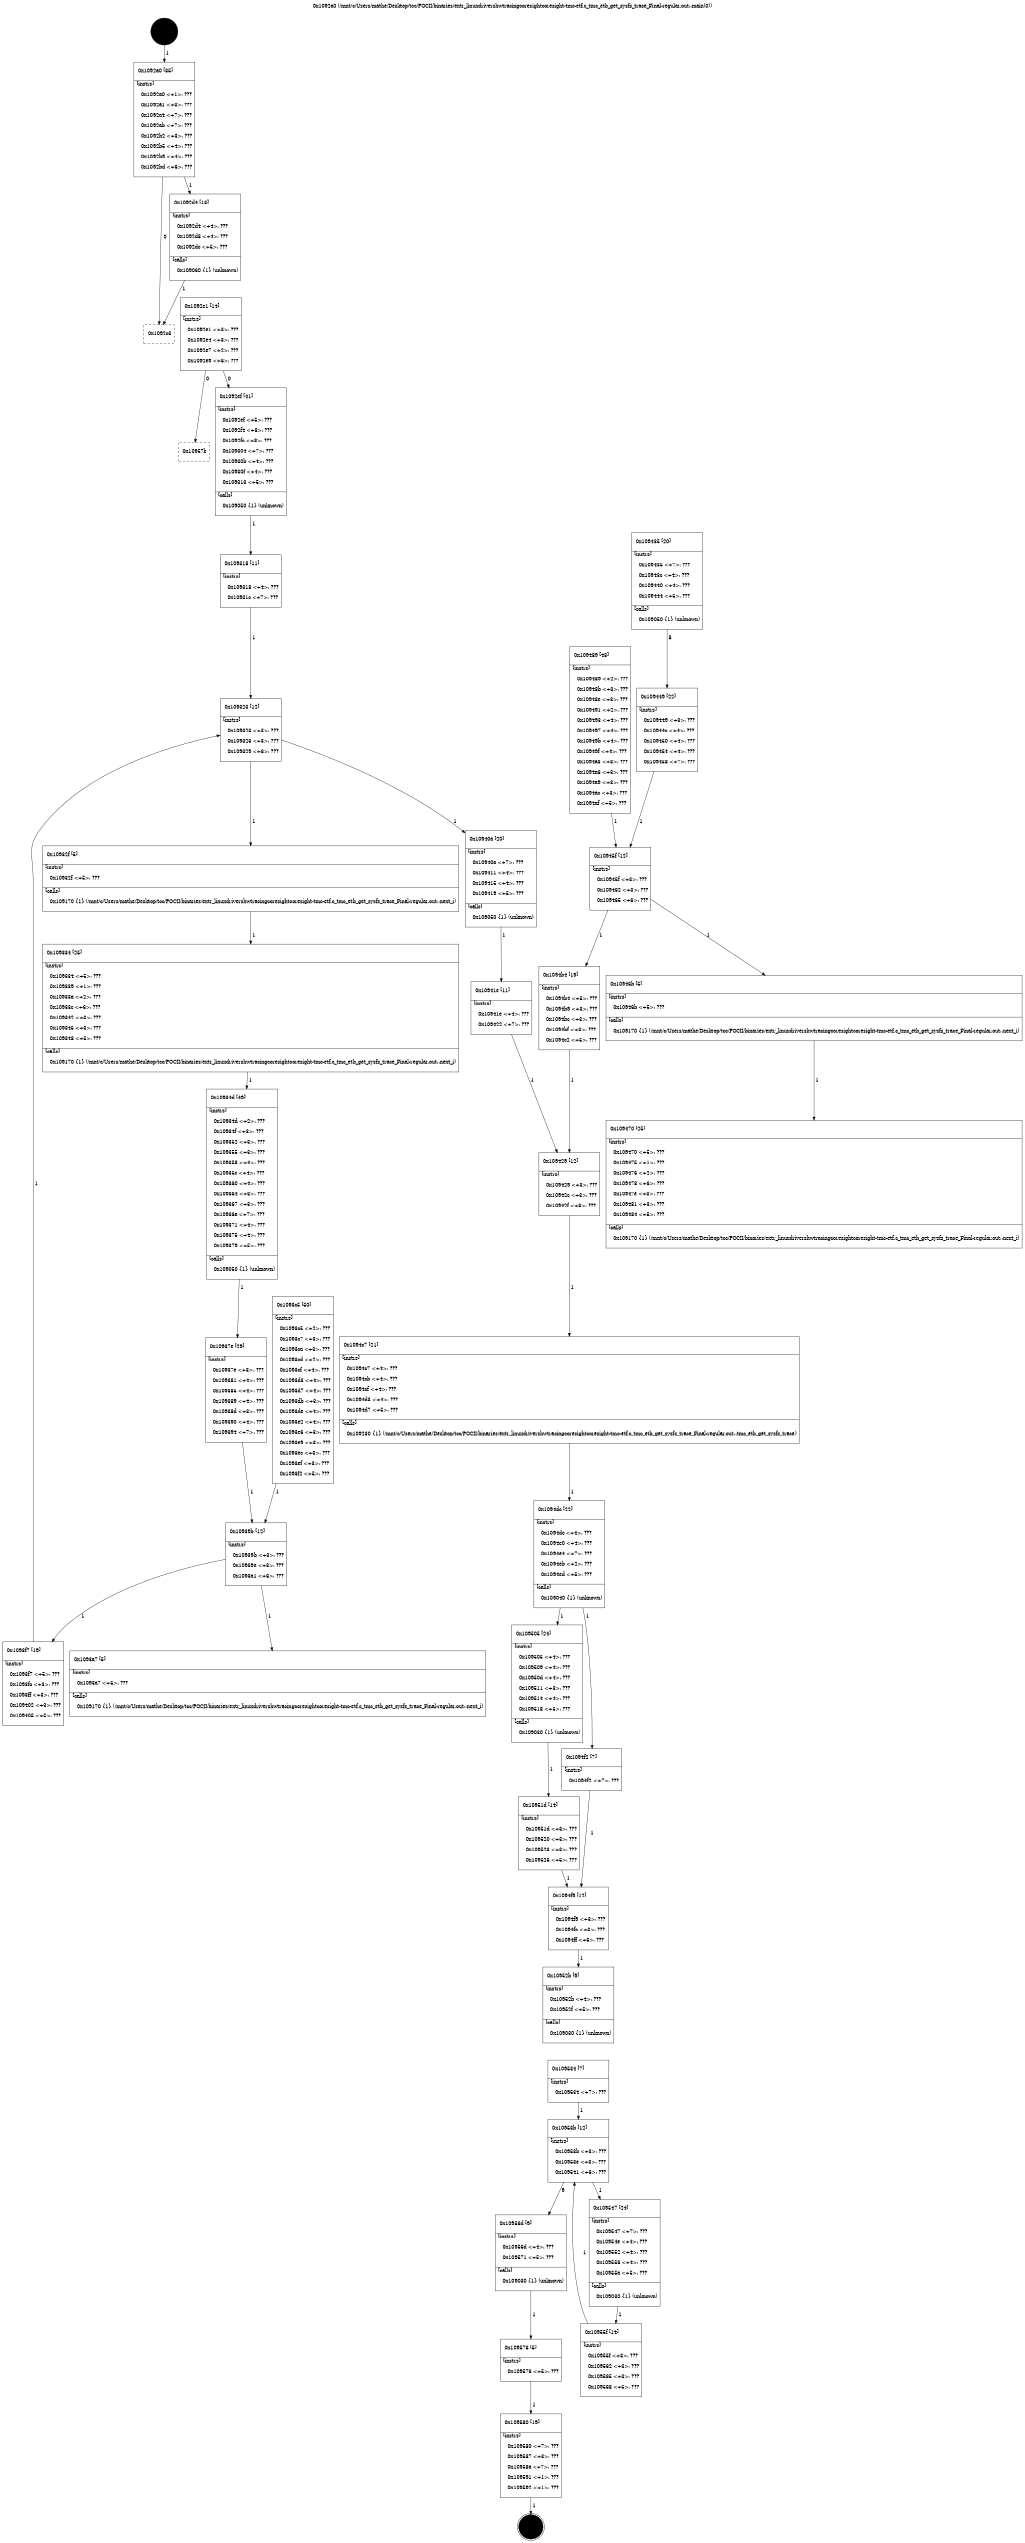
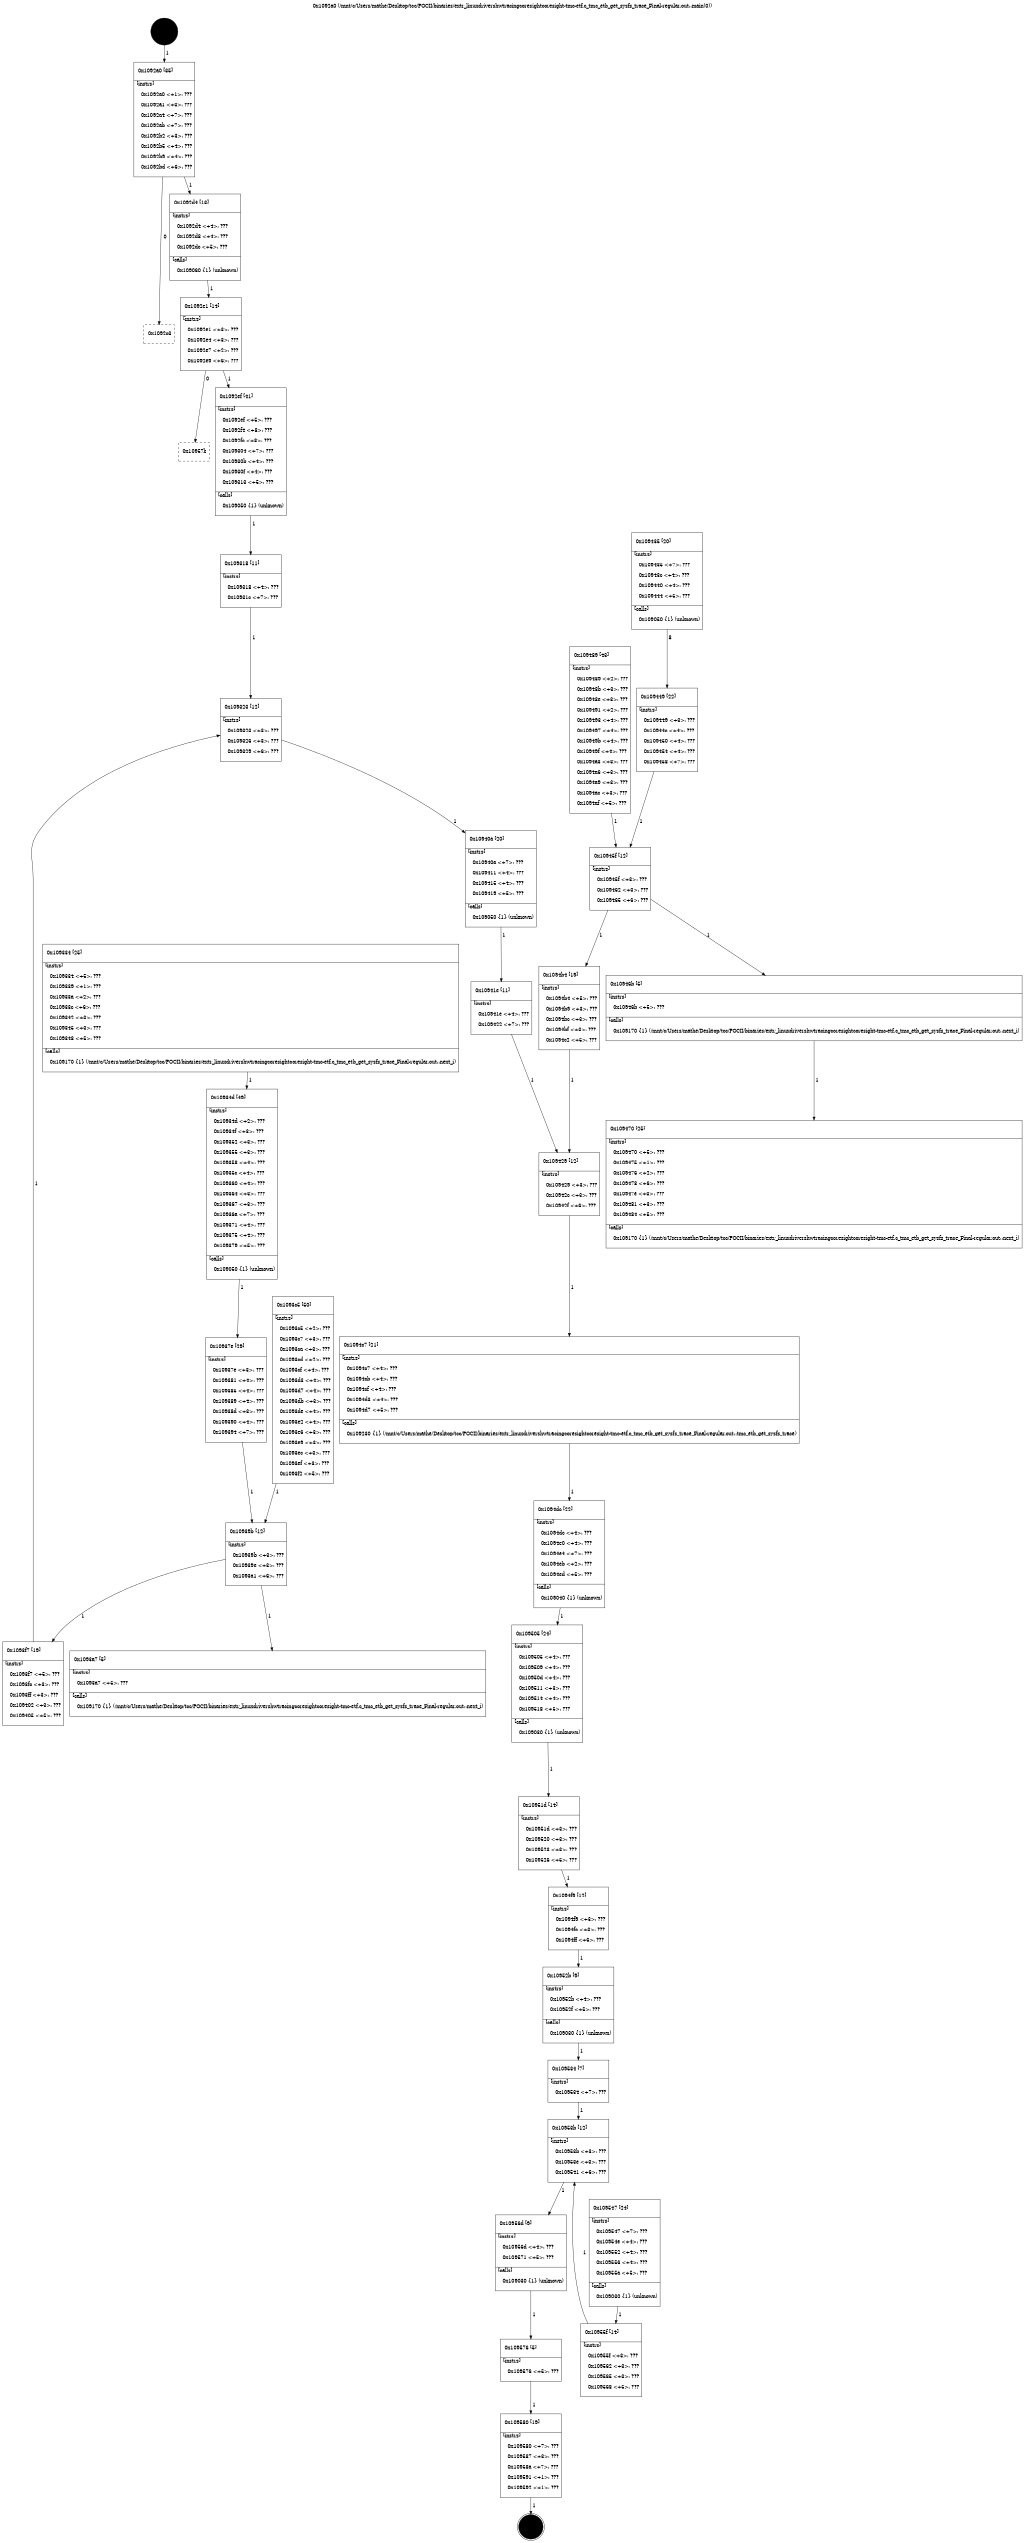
edge "0x1092d4 [13]" -> "0x1092c3": now "0x1092d4 [13]" -> "0x1092e1 [14]"
edge "0x1092e1 [14]" -> "0x1092ef [41]": label " 0" -> " 1"
node "0x10932f [5]": removed
node "0x1094f2 [7]": removed
edge "0x10952b [9]" -> "0x109534 [7]": added, label "1"
edge "0x10953b [12]" -> "0x109547 [24]": removed, label "1"
edge "0x10953b [12]" -> "0x10956d [9]": label " 9" -> " 1"
